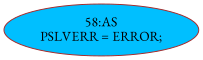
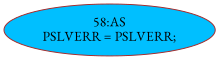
node "58:AS PSLVERR = ERROR;": label "58:AS PSLVERR = ERROR;" -> "58:AS PSLVERR = PSLVERR;"
